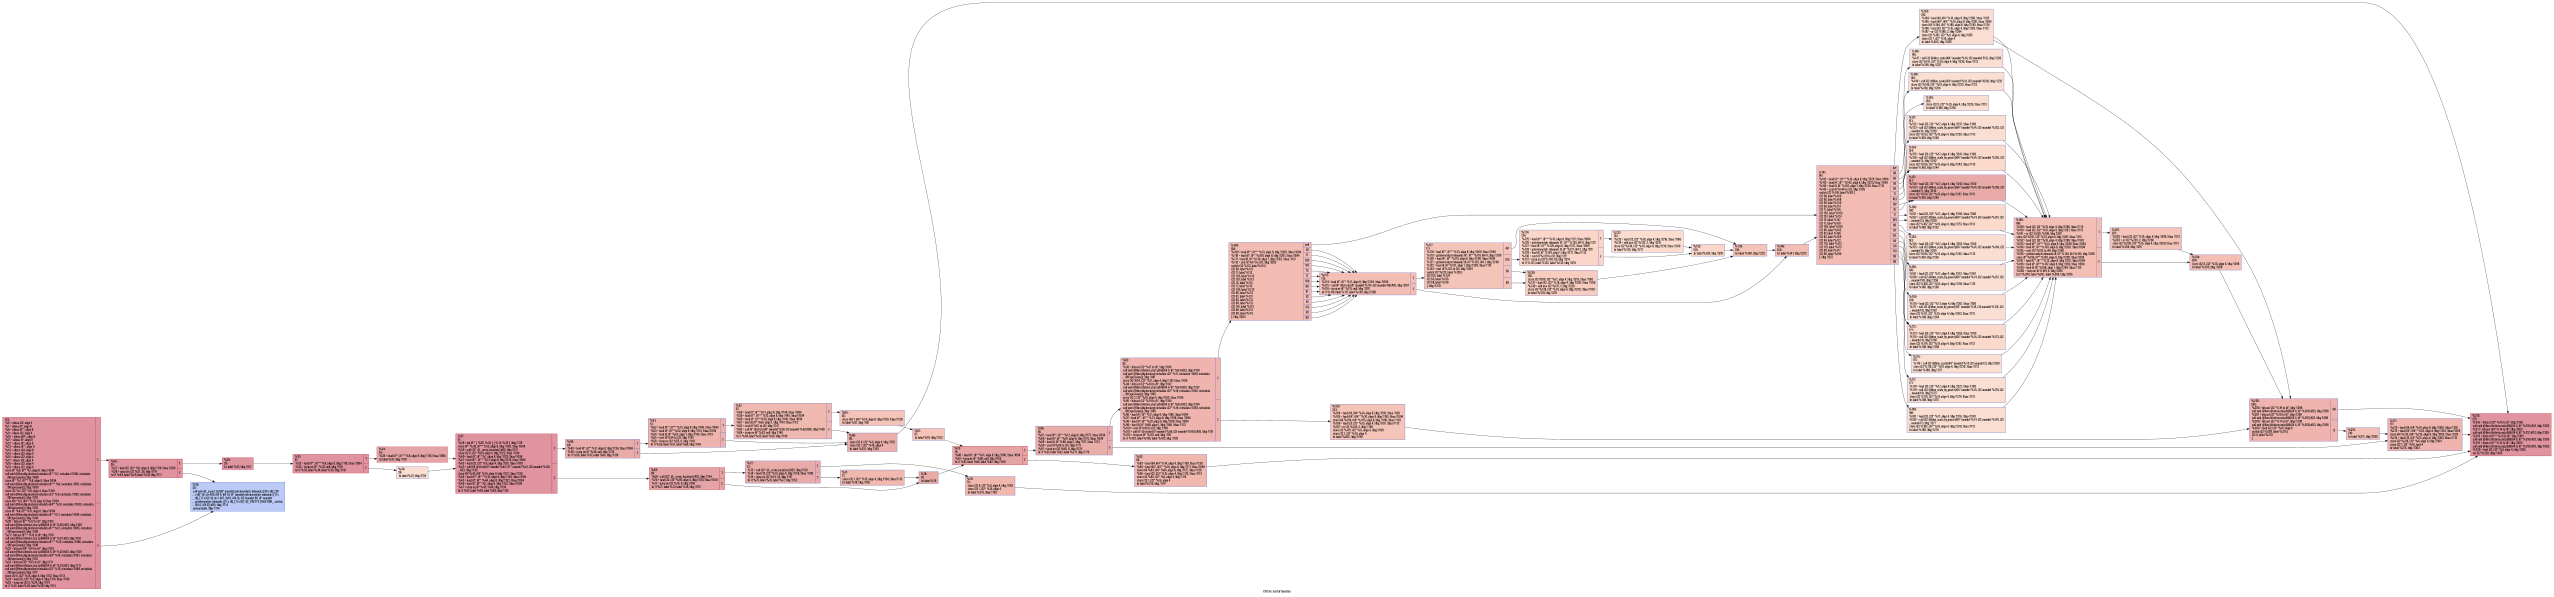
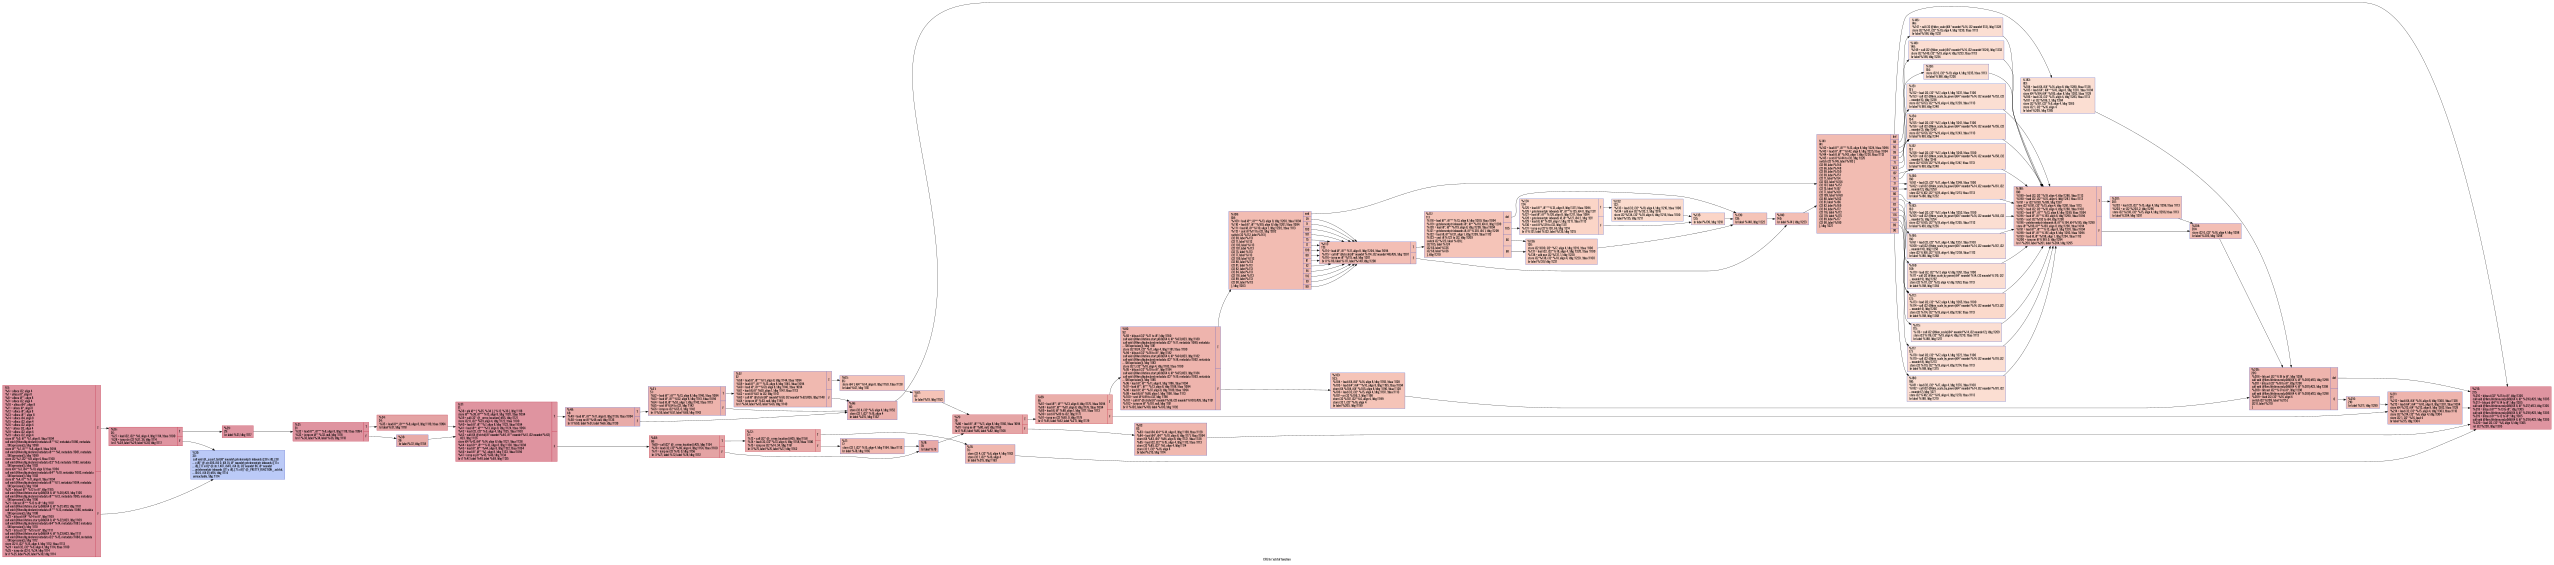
edge "%183:" -> "%188:": now "%150:" -> "%188:"
node "%157:": fillcolor #cc403a70 -> #f7a88970
node "%86:": color #3d50c3ff -> #b70d28ff
node "%72:": color #3d50c3ff -> #b70d28ff
node "%36:": fillcolor #f7b59970 -> #cc403a70
